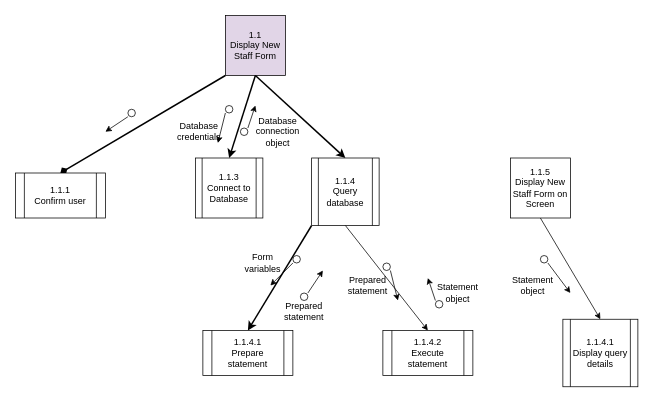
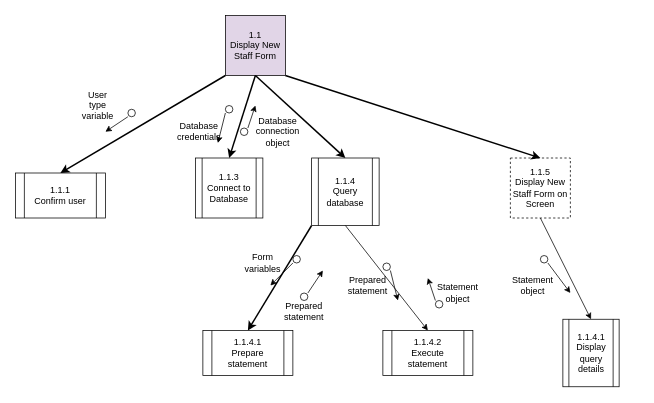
node "User type variable": added
edge "1.1 Display New Staff Form" -> "1.1.5 Display New Staff Form on Screen": added
edge "1.1 Display New Staff Form" -> "1.1.1 Confirm user": arrowhead diamond -> classic
node "1.1.5 Display New Staff Form on Screen": style solid -> dashed
node "1.1.4.1 Display query details": size 75x68 -> 56x68
